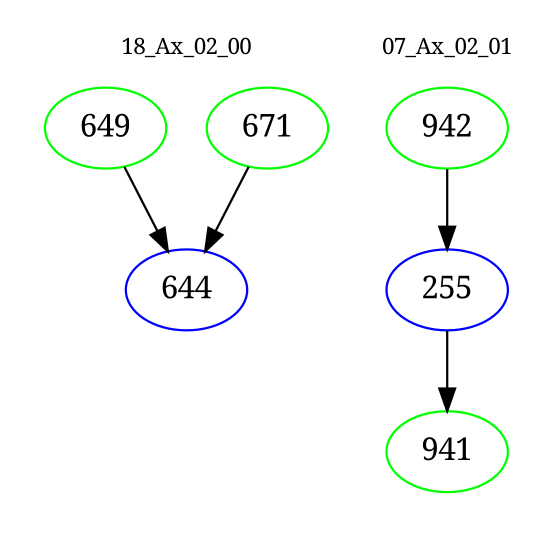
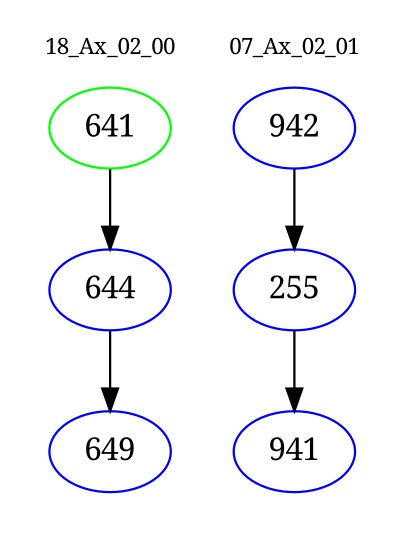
node "649": color green -> blue
node "671": label "671" -> "641"
node "942": color green -> blue
edge "649" -> "644": reversed
node "941": color green -> blue
